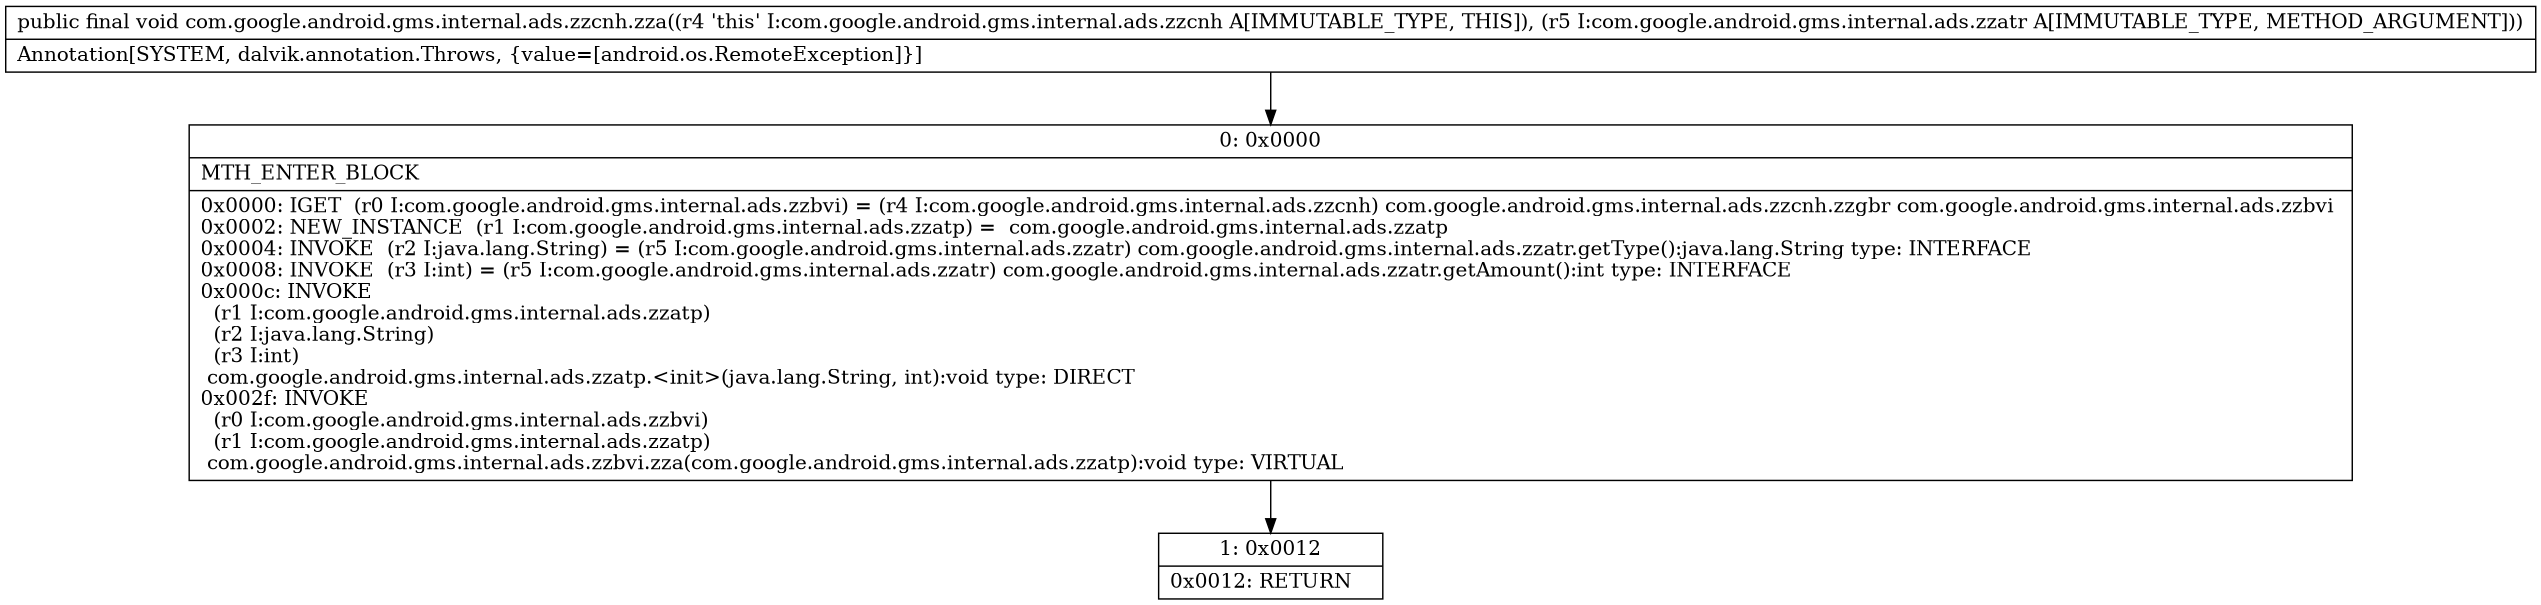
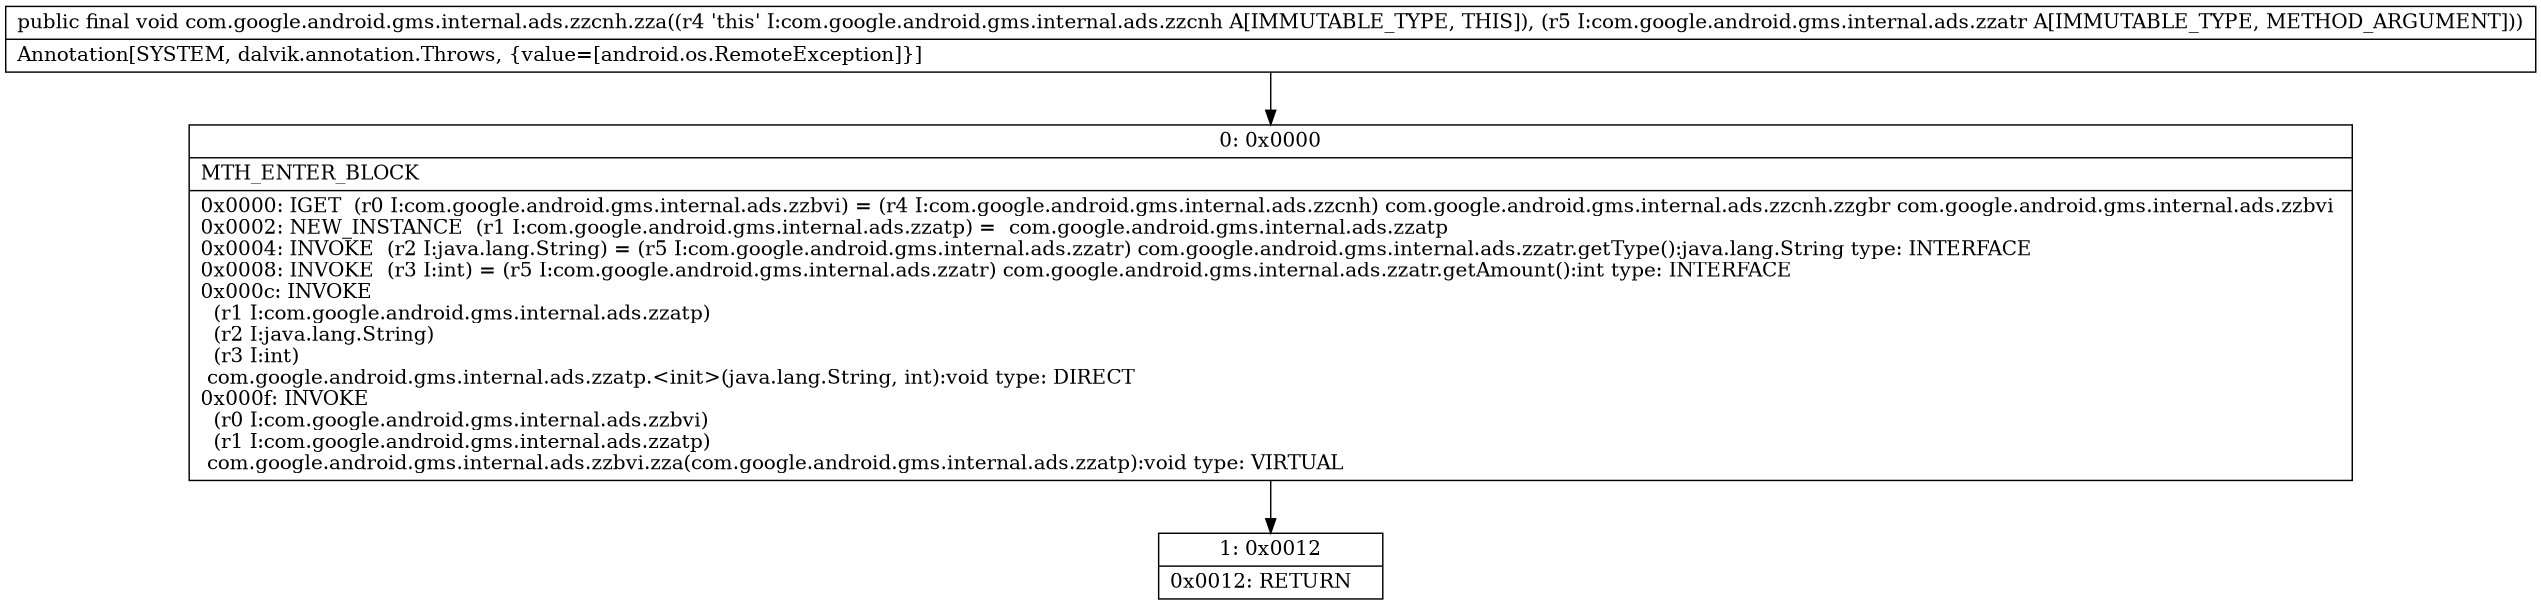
node "0: 0x0000": text "0x002f: INVOKE" -> "0x000f: INVOKE"
